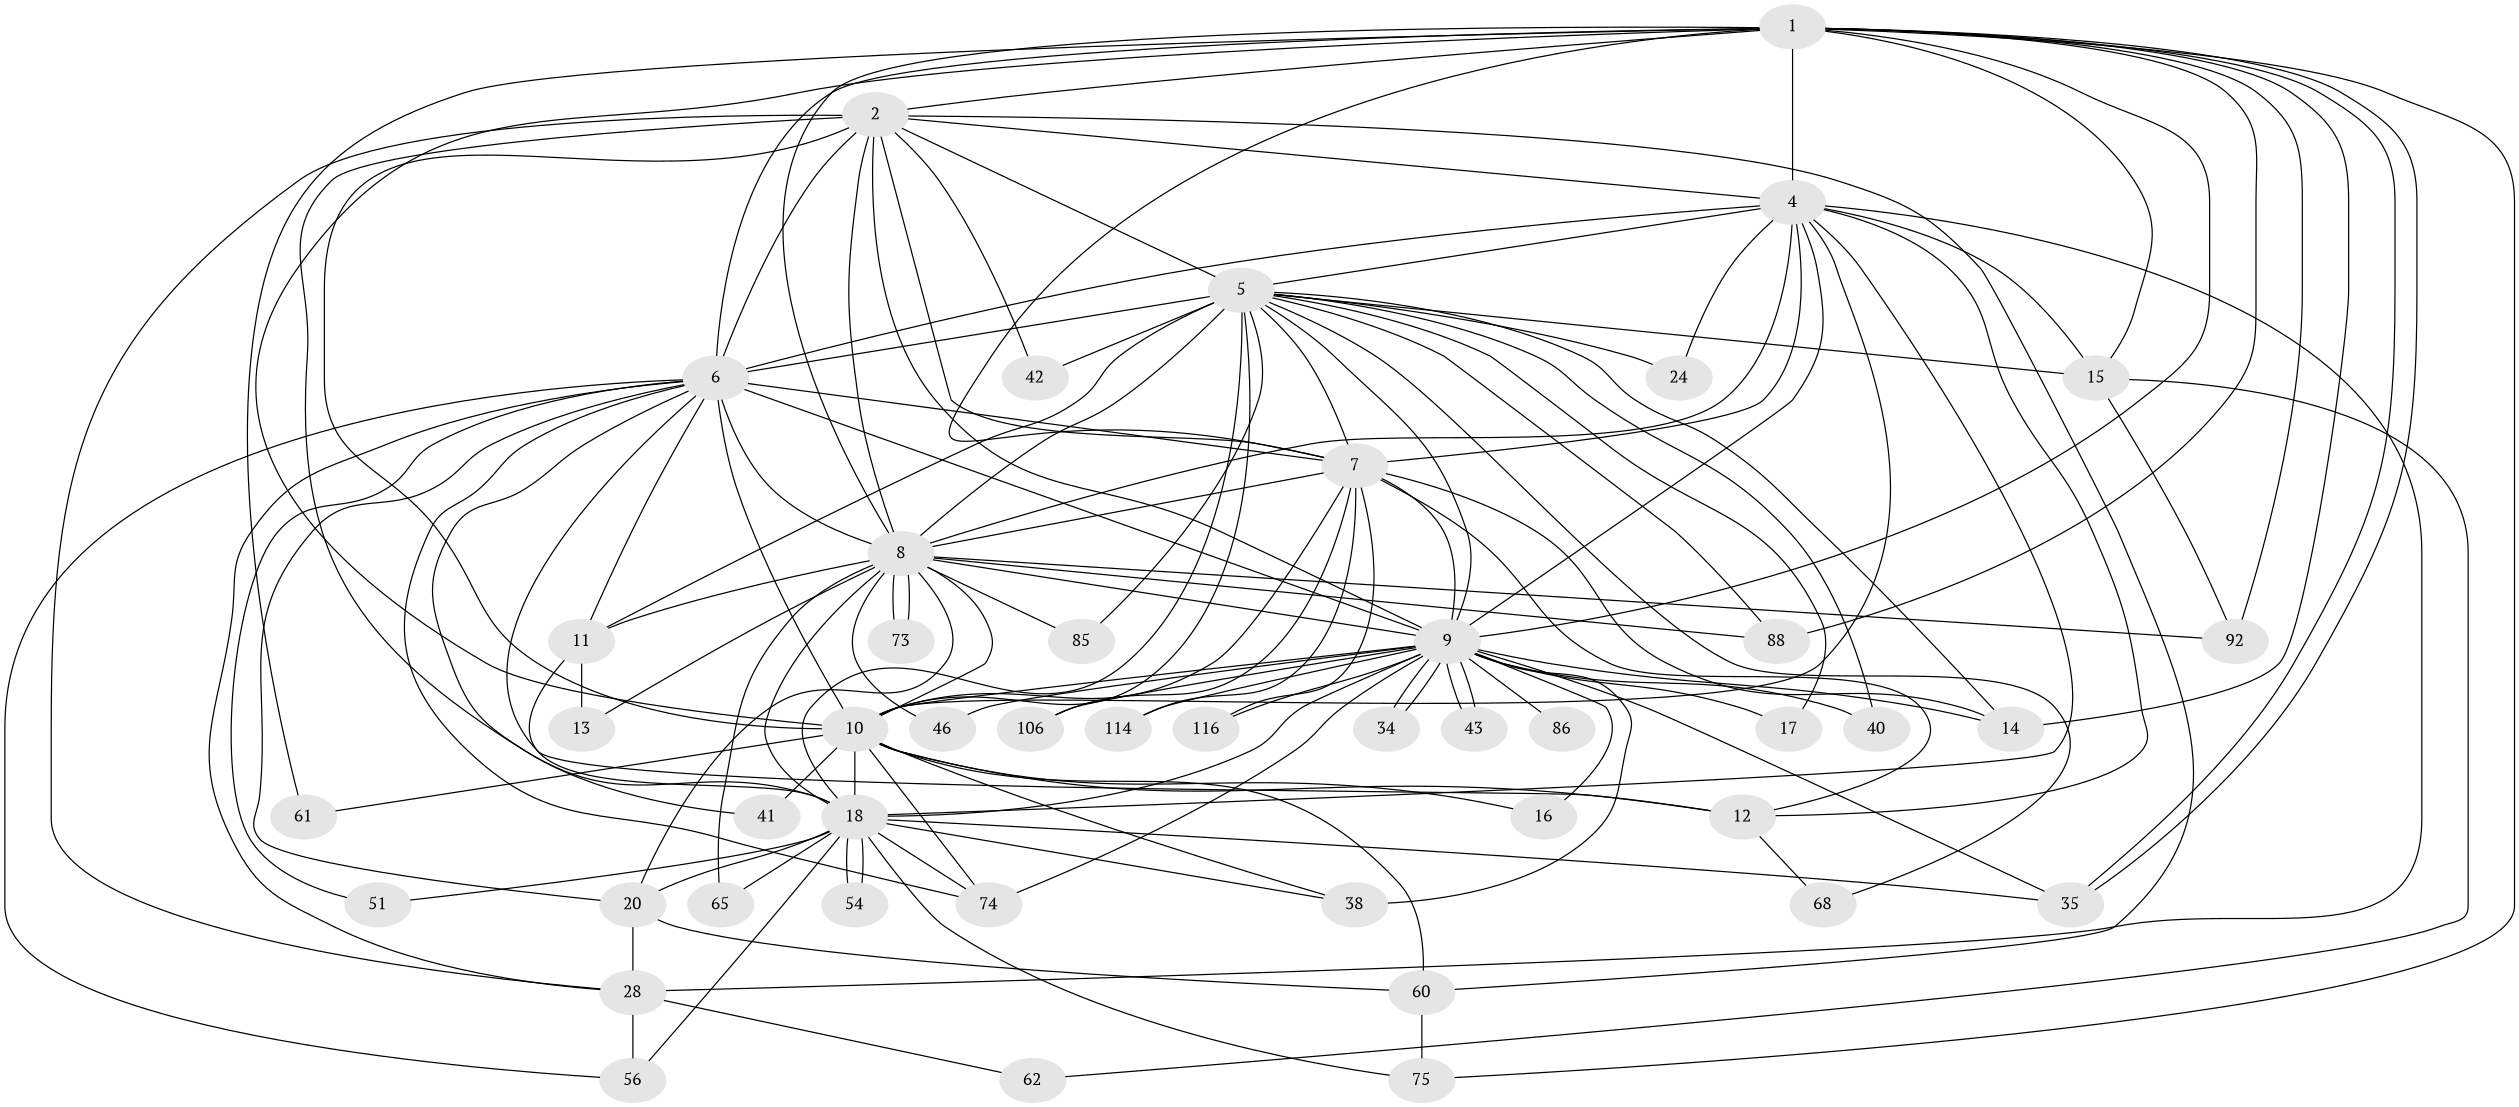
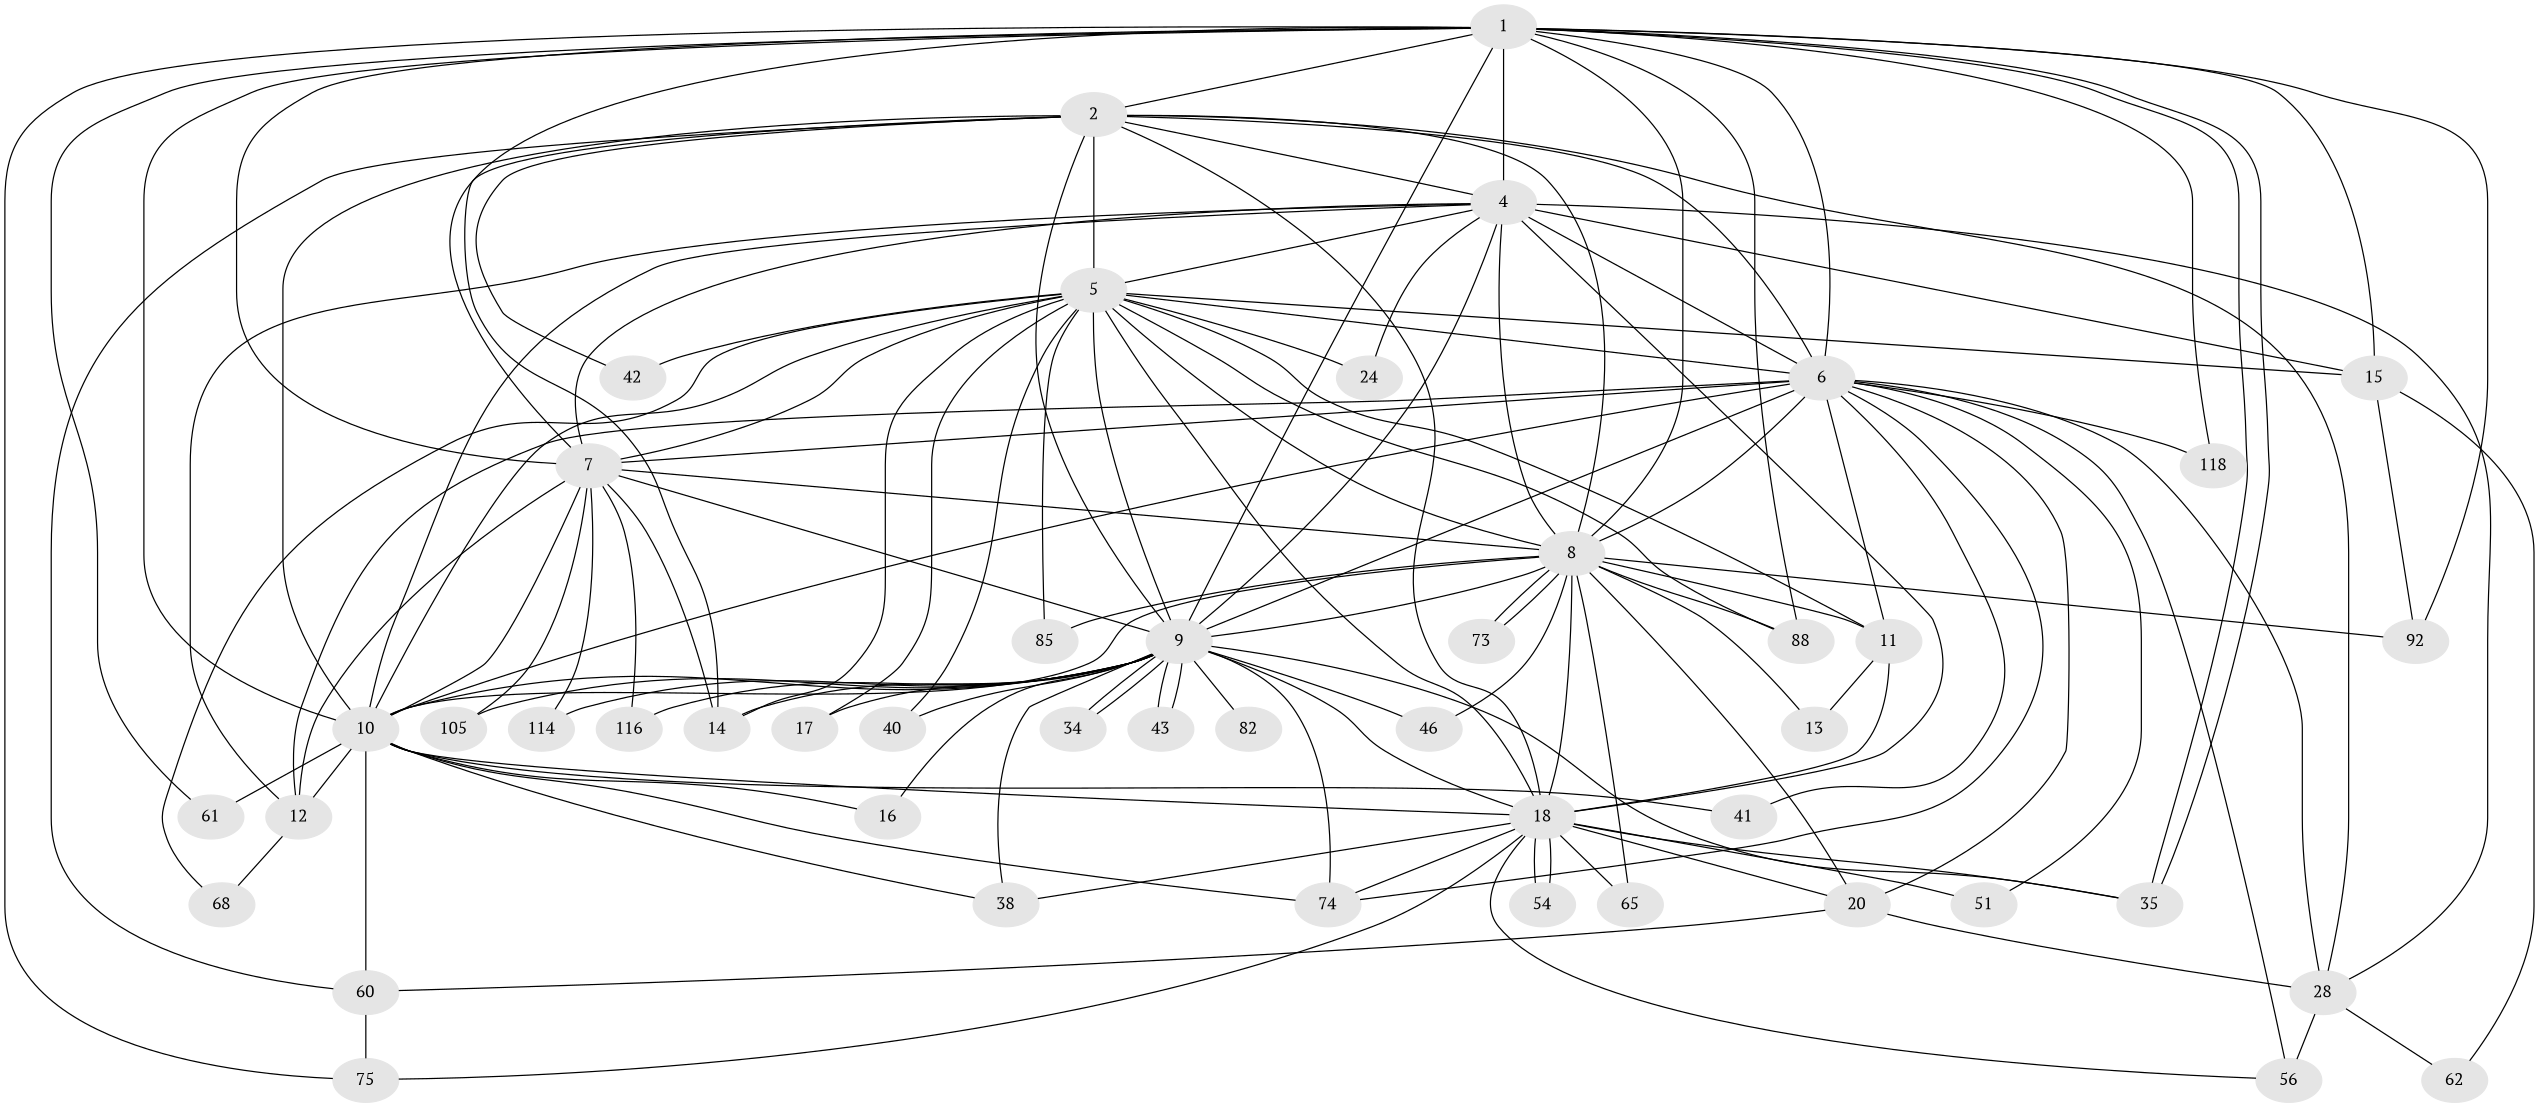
node "118": added
node "106": label "106" -> "105"
node "86": label "86" -> "82"
